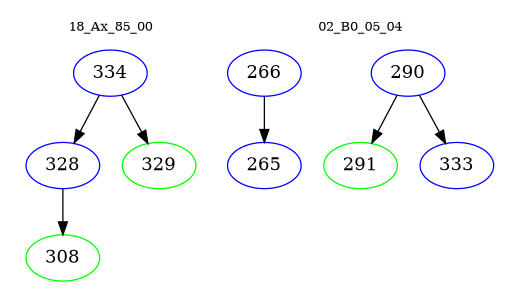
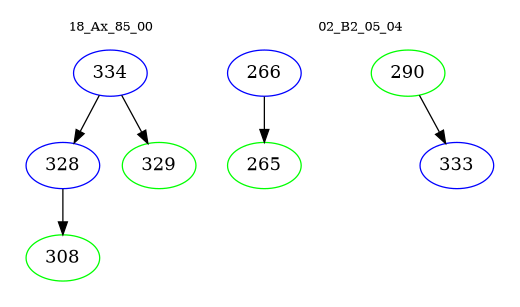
cluster "02_B0_05_04": label "02_B0_05_04" -> "02_B2_05_04"
node "290": color blue -> green
node "265": color blue -> green
node "291": removed
